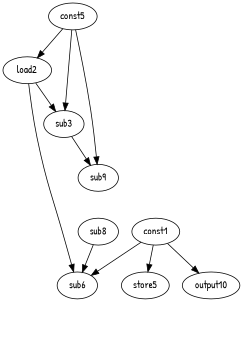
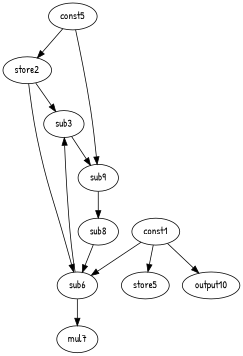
edge "const5" -> "sub3": now "sub6" -> "sub3"
node "load2": label "load2" -> "store2"
edge "sub9" -> "sub8": added
node "mul7": added
